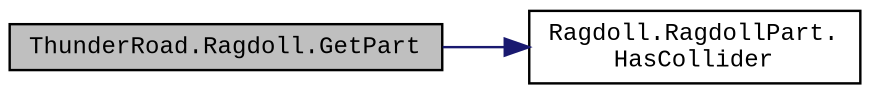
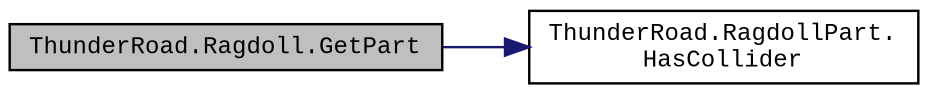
node "Ragdoll.RagdollPart. HasCollider": label "Ragdoll.RagdollPart. HasCollider" -> "ThunderRoad.RagdollPart. HasCollider"
